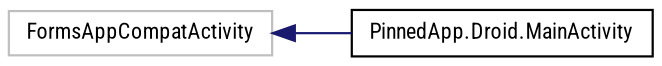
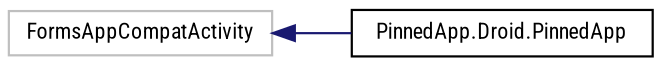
node "PinnedApp.Droid.MainActivity": label "PinnedApp.Droid.MainActivity" -> "PinnedApp.Droid.PinnedApp"
